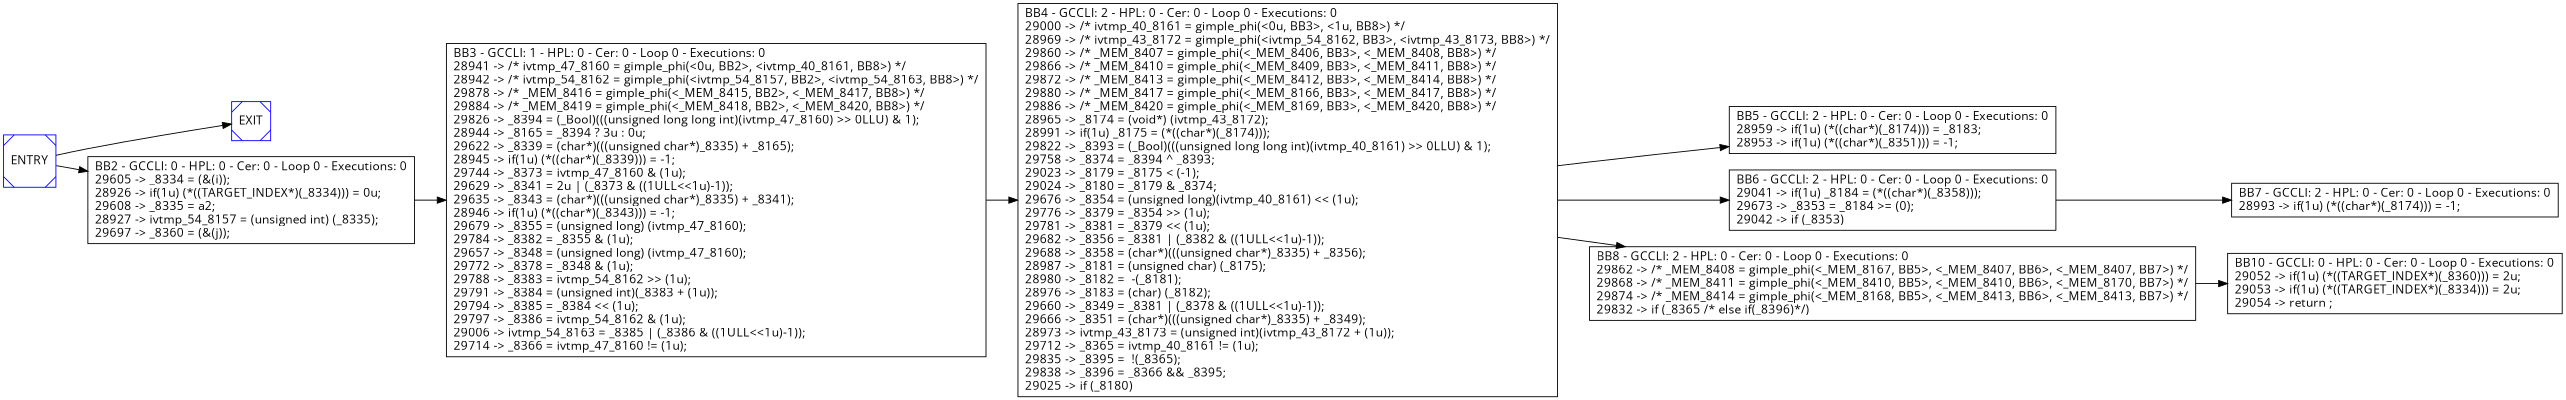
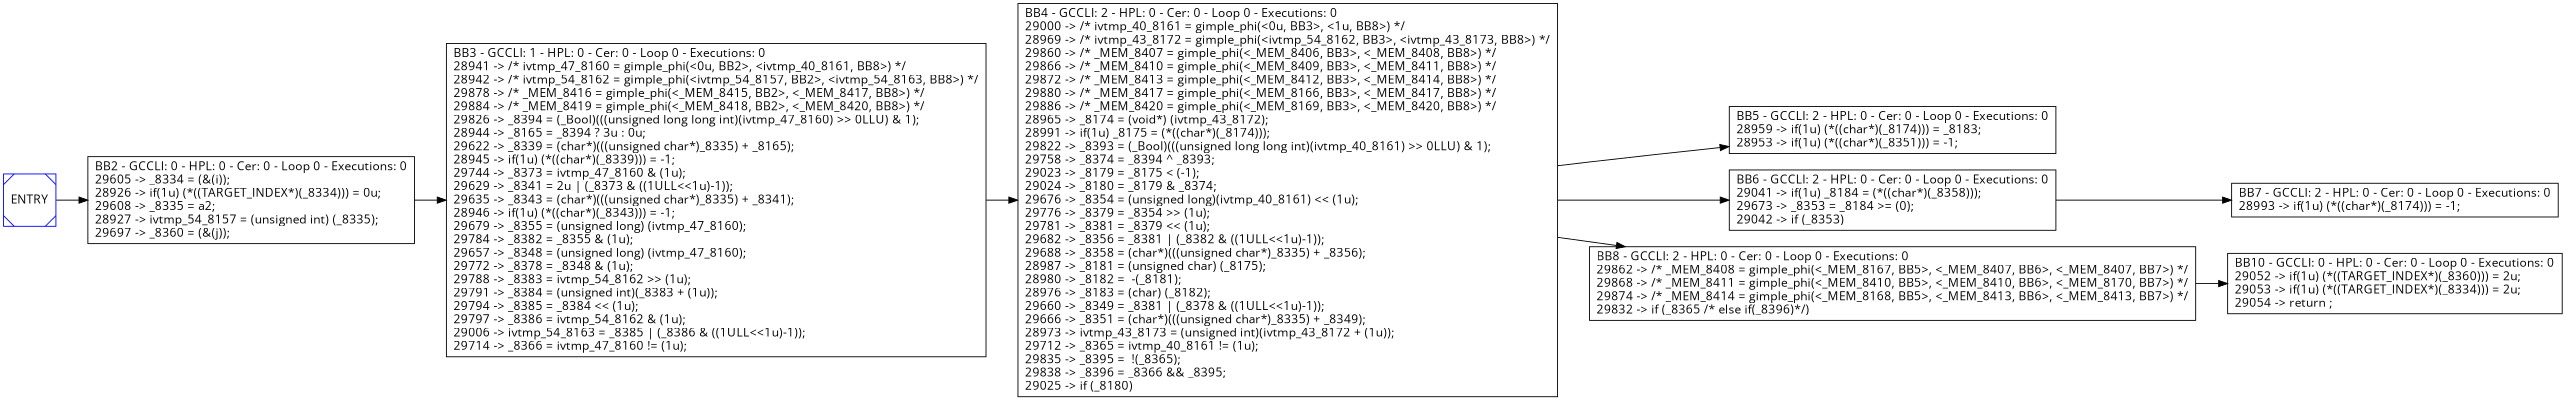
node "EXIT": removed
